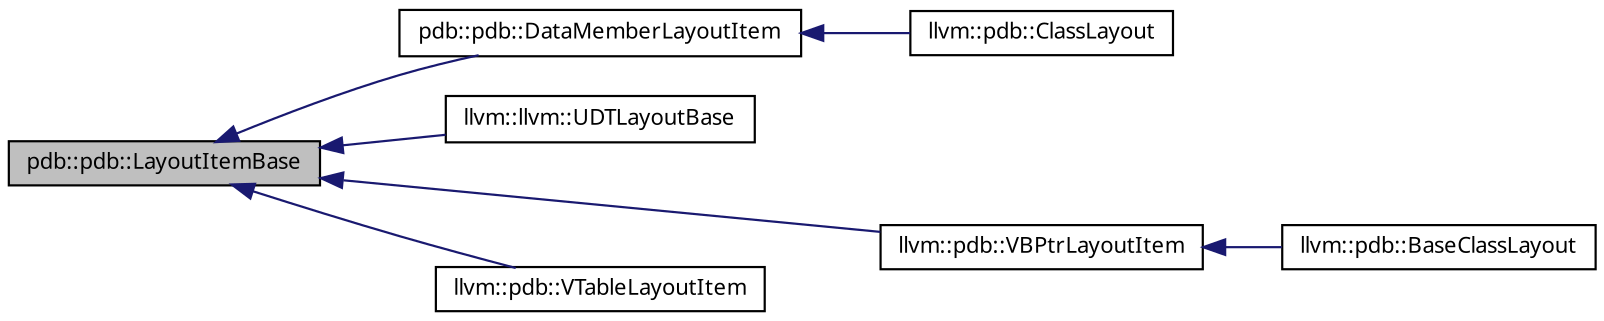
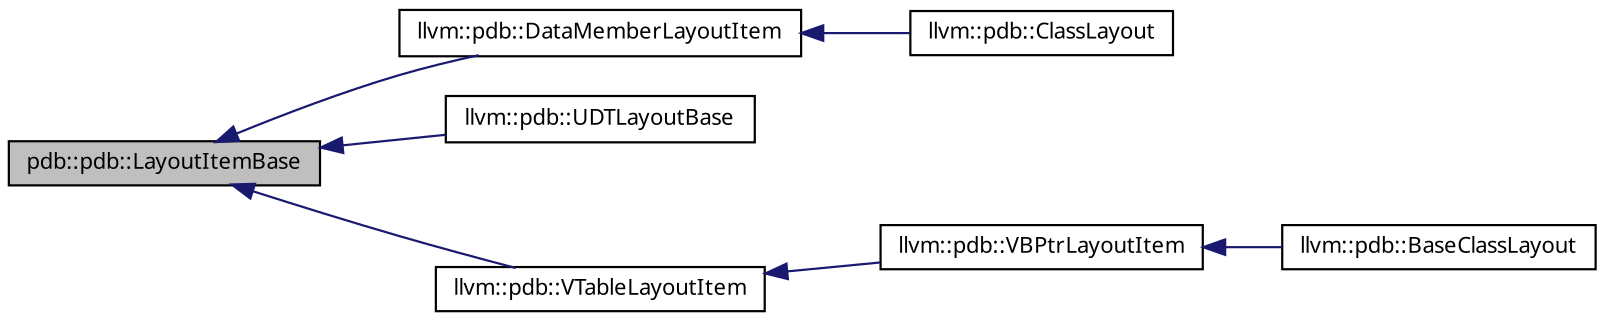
node "pdb::pdb::DataMemberLayoutItem": label "pdb::pdb::DataMemberLayoutItem" -> "llvm::pdb::DataMemberLayoutItem"
node "llvm::llvm::UDTLayoutBase": label "llvm::llvm::UDTLayoutBase" -> "llvm::pdb::UDTLayoutBase"
edge "llvm::pdb::VBPtrLayoutItem" -> "pdb::pdb::LayoutItemBase": now "llvm::pdb::VBPtrLayoutItem" -> "llvm::pdb::VTableLayoutItem"
